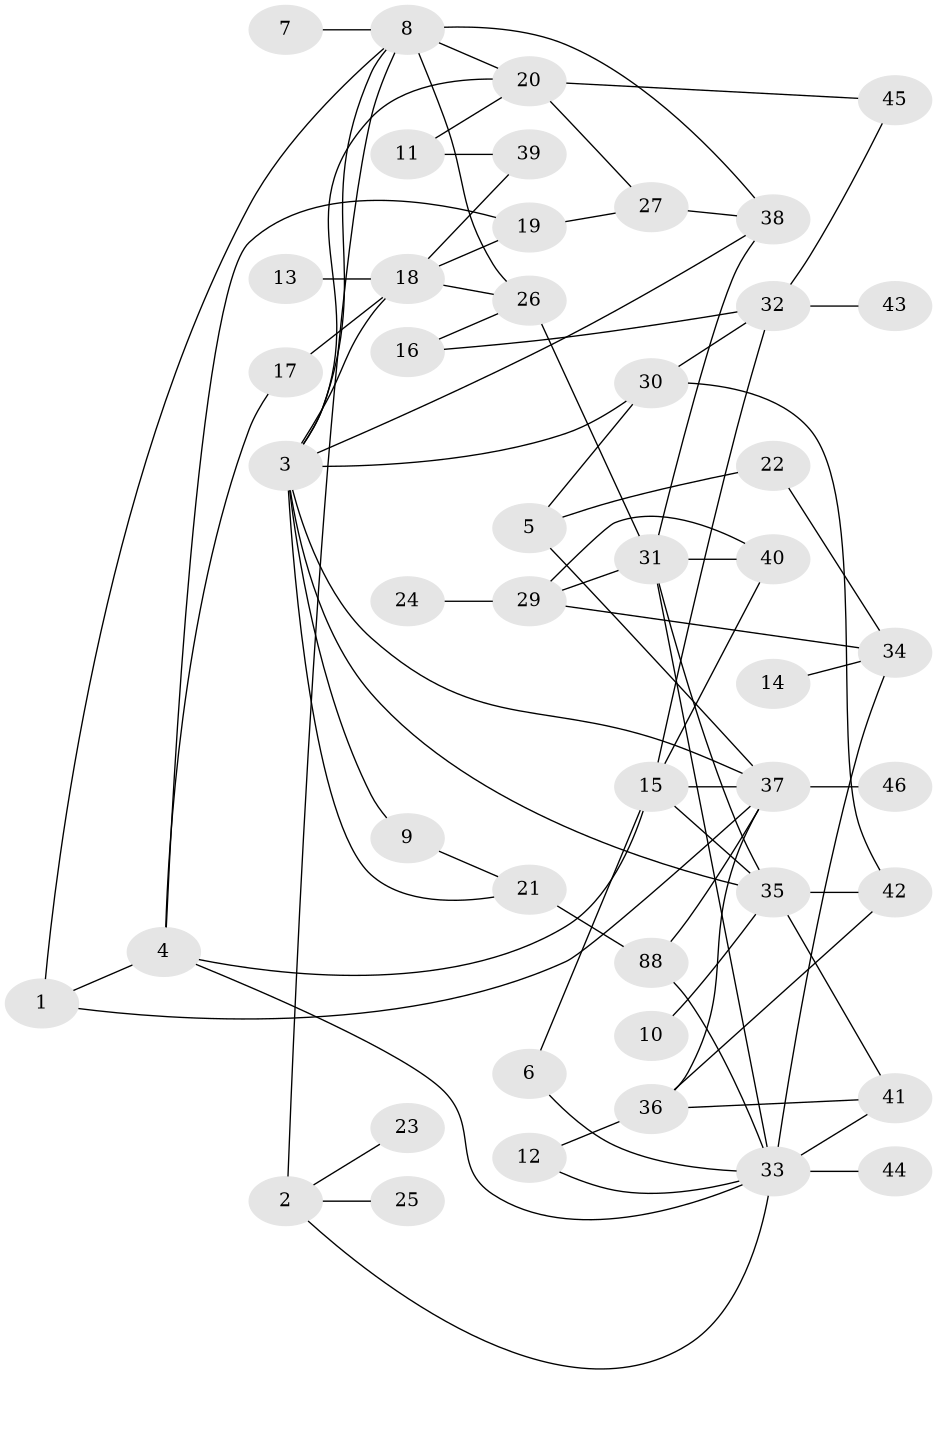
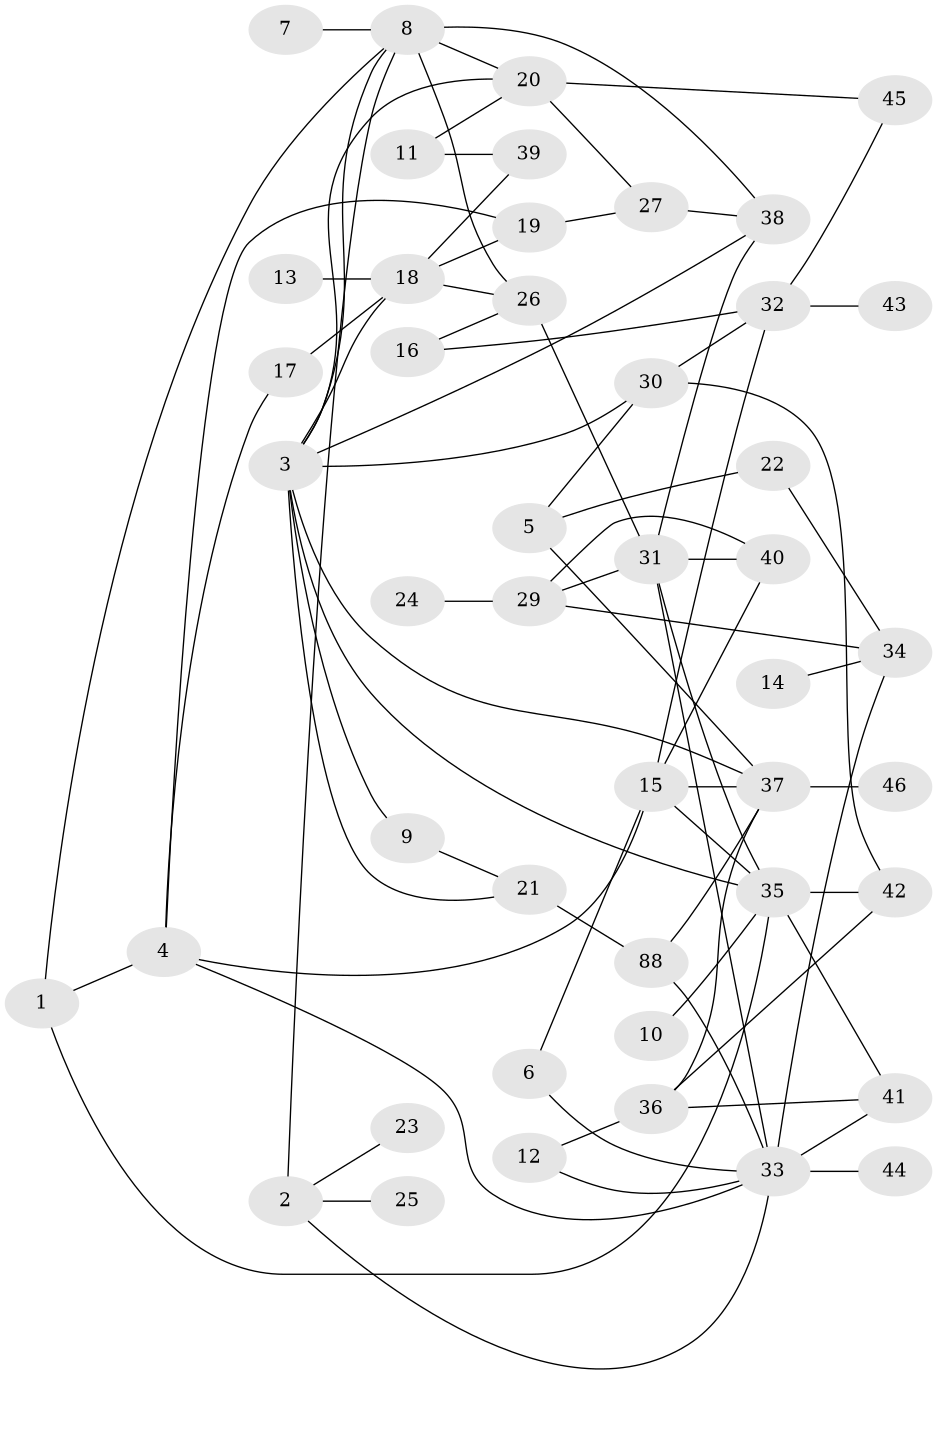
edge "37" -- "1": now "35" -- "1"
